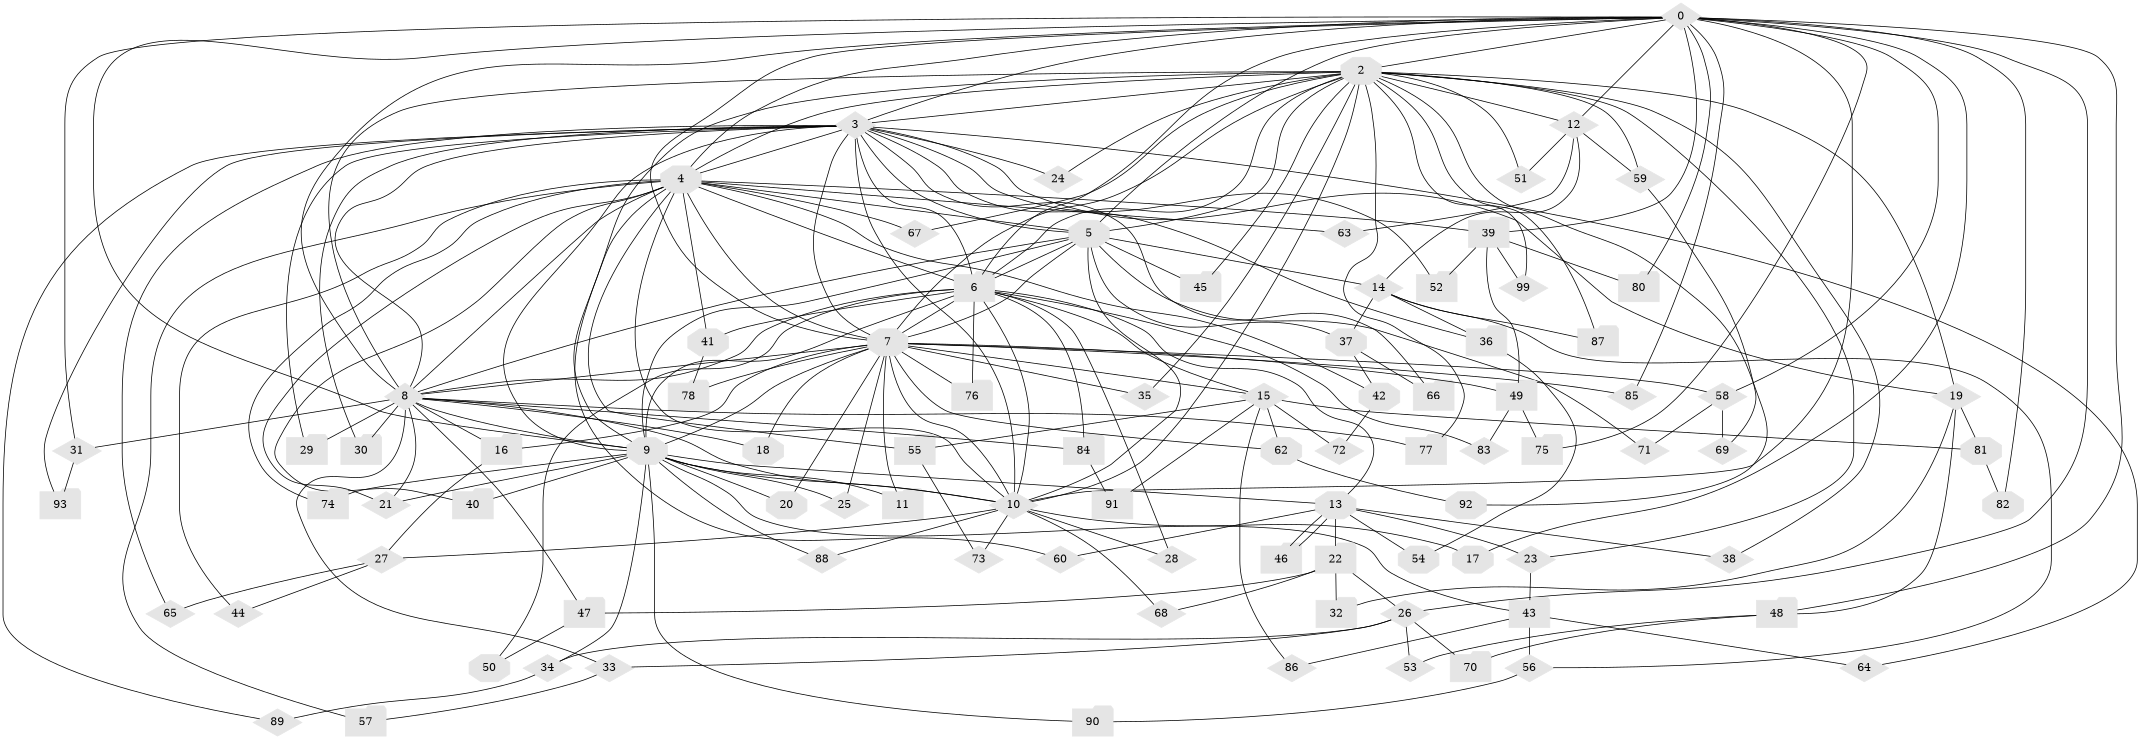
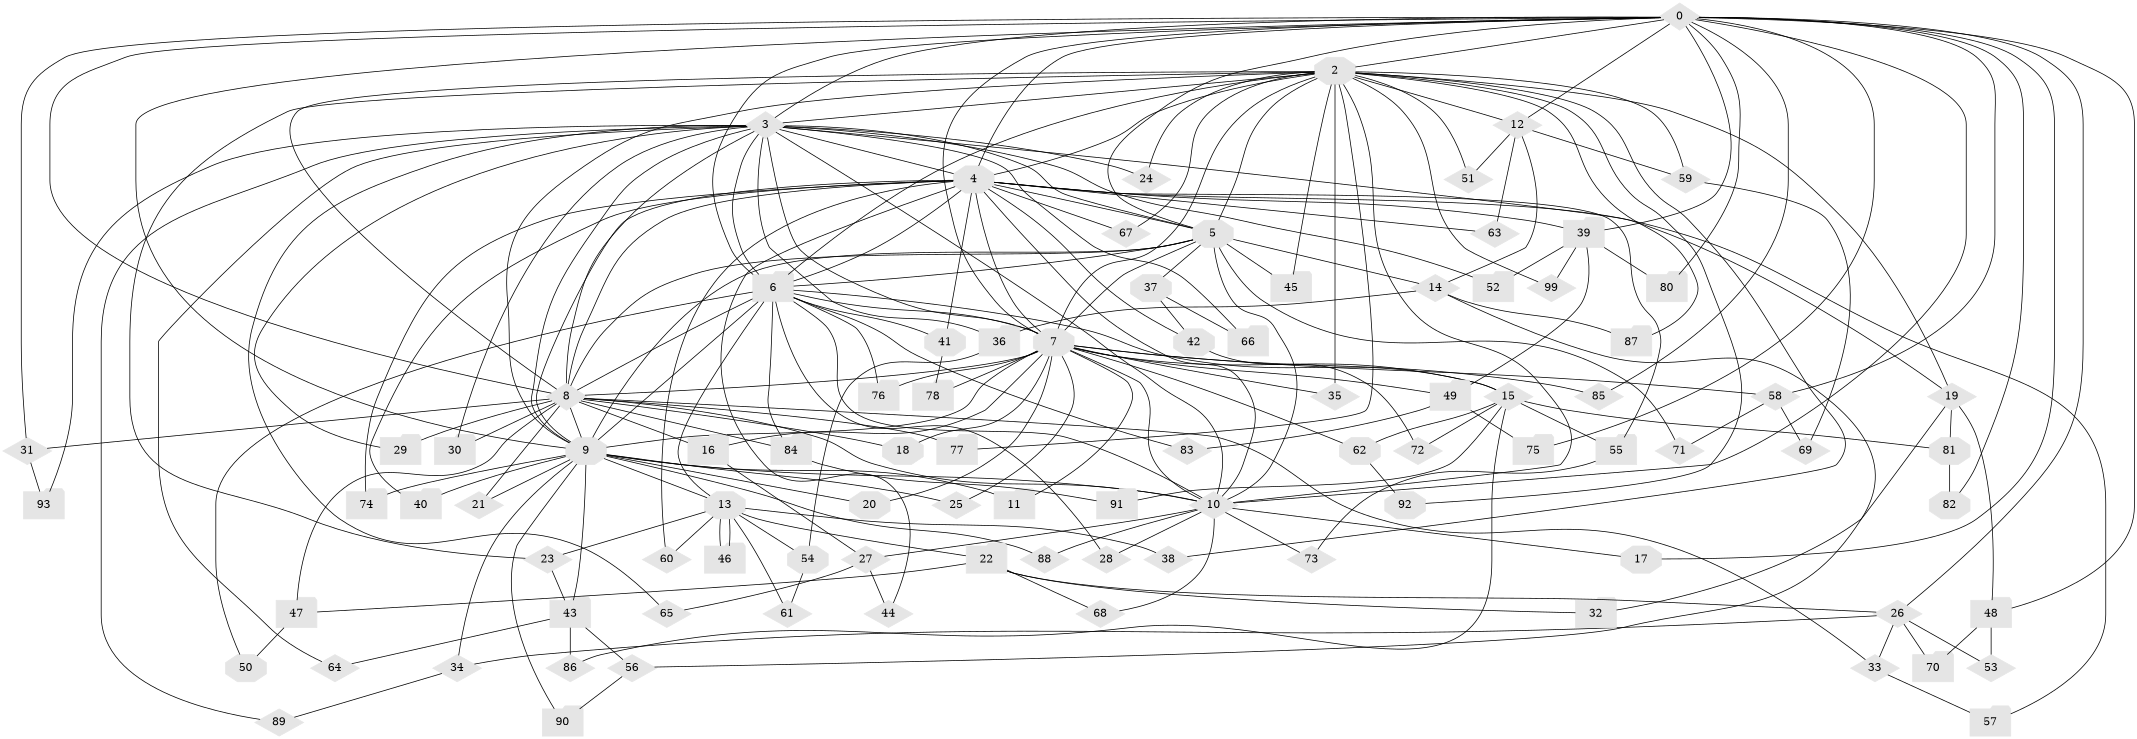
edge "4" -- "21": now "4" -- "9"
edge "14" -- "37": removed
node "61": added
